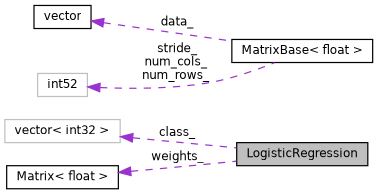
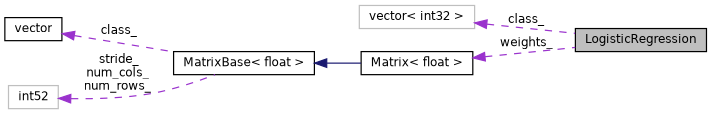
edge "MatrixBase< float >" -> "vector": label " data_" -> " class_"
edge "Matrix< float >" -> "MatrixBase< float >": added
